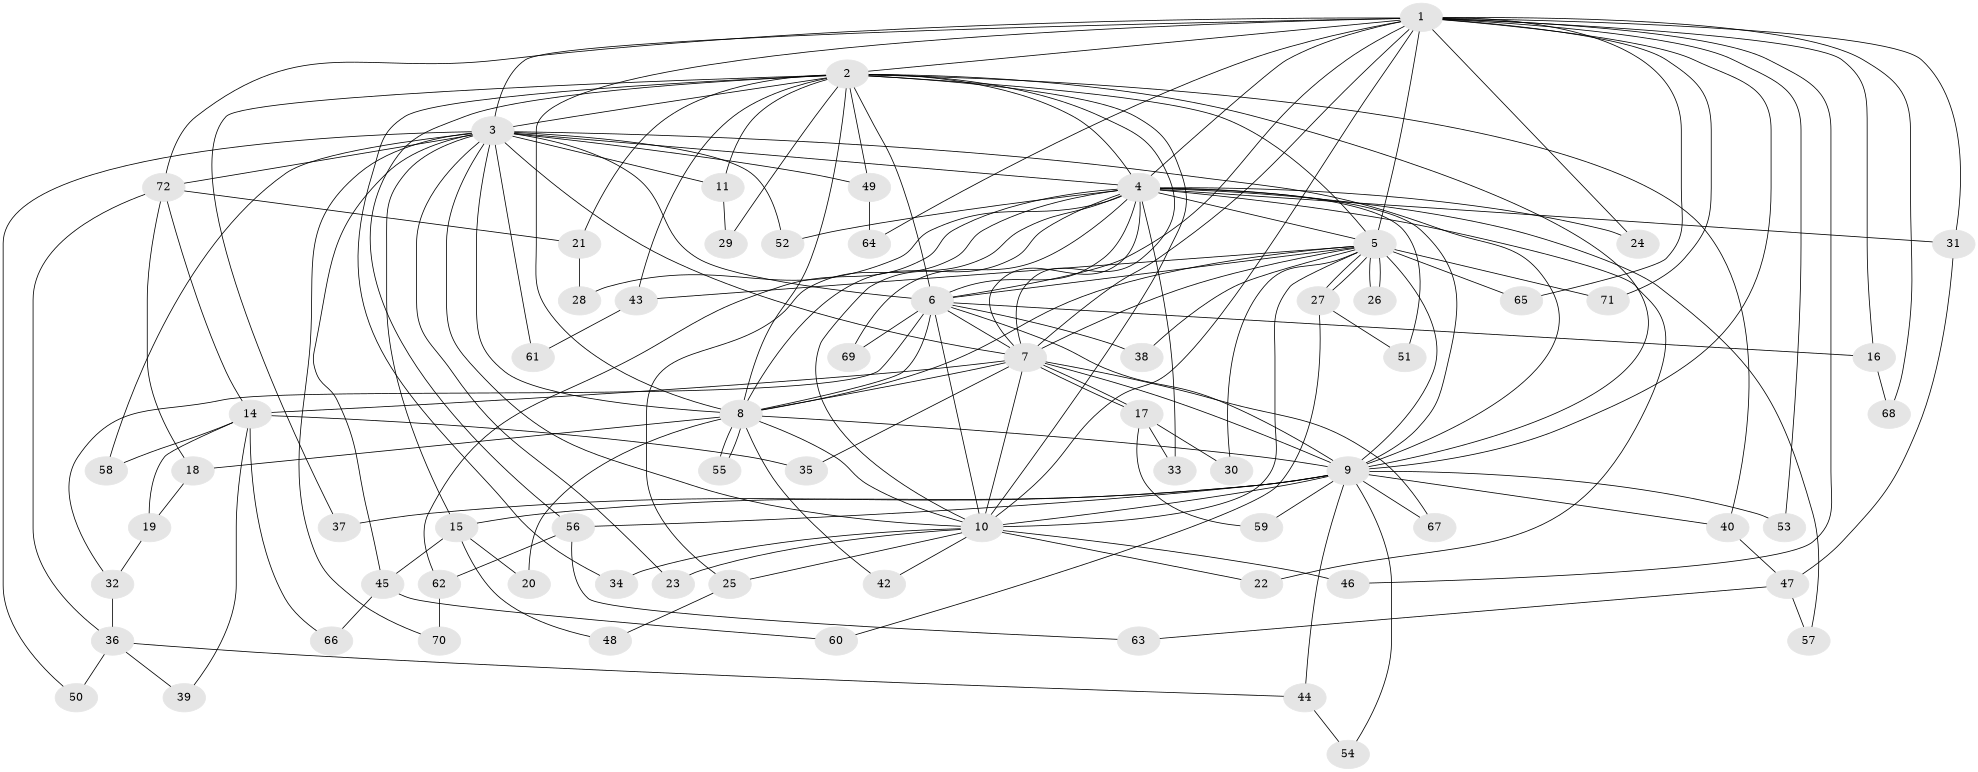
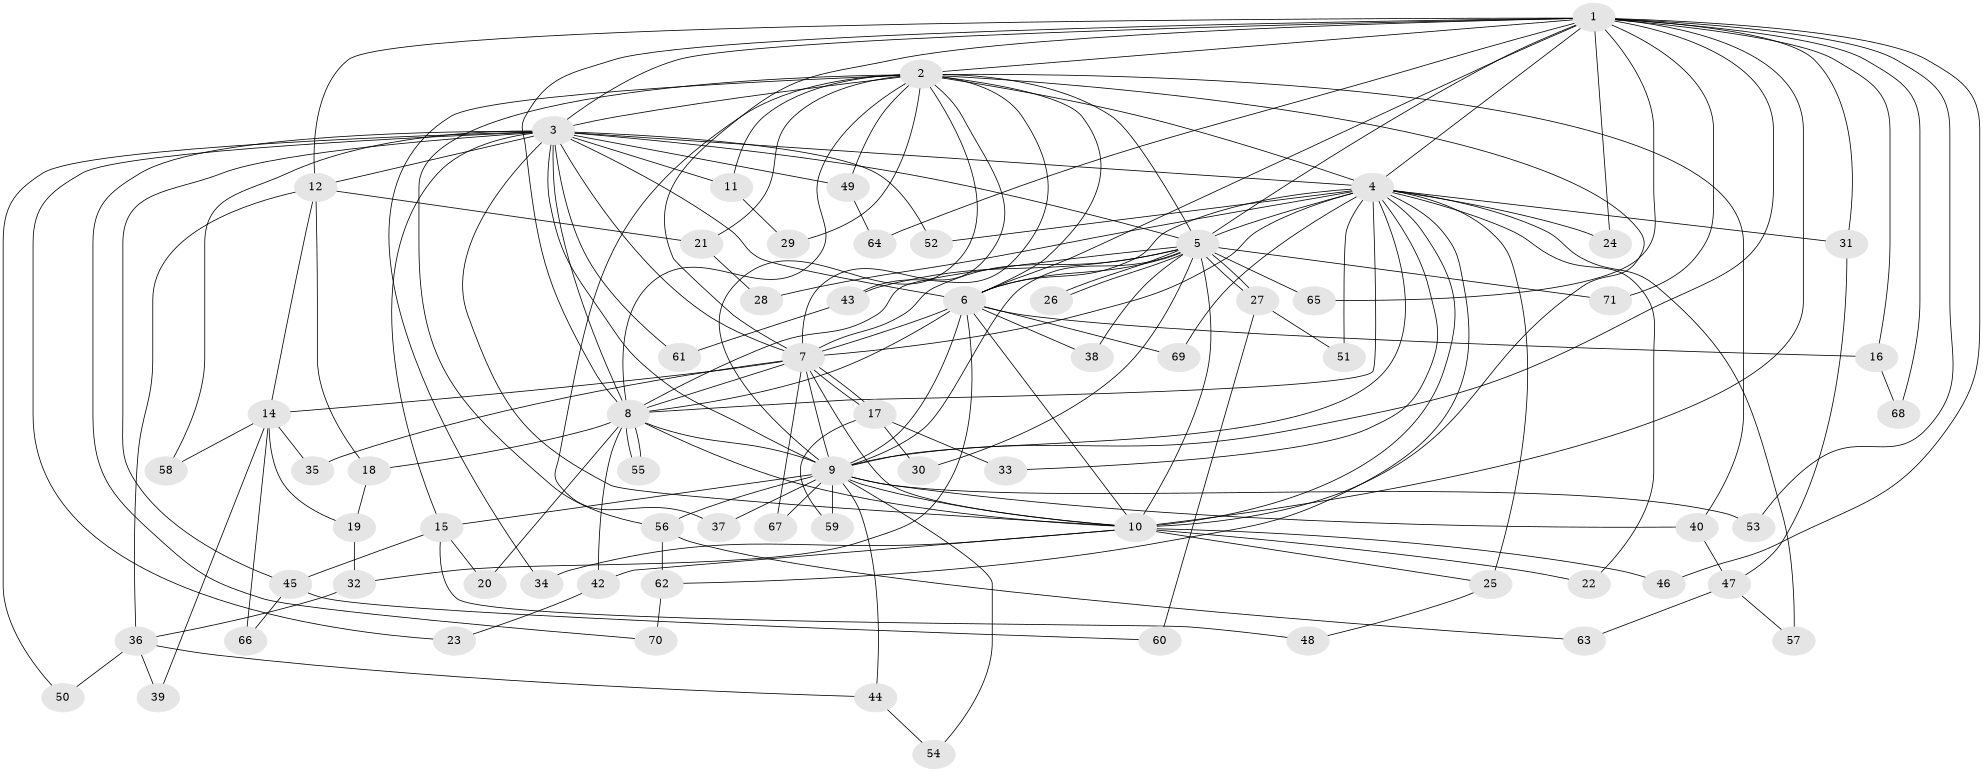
edge "3" -- "5": added
node "72": label "72" -> "12"
edge "10" -- "23": now "42" -- "23"
